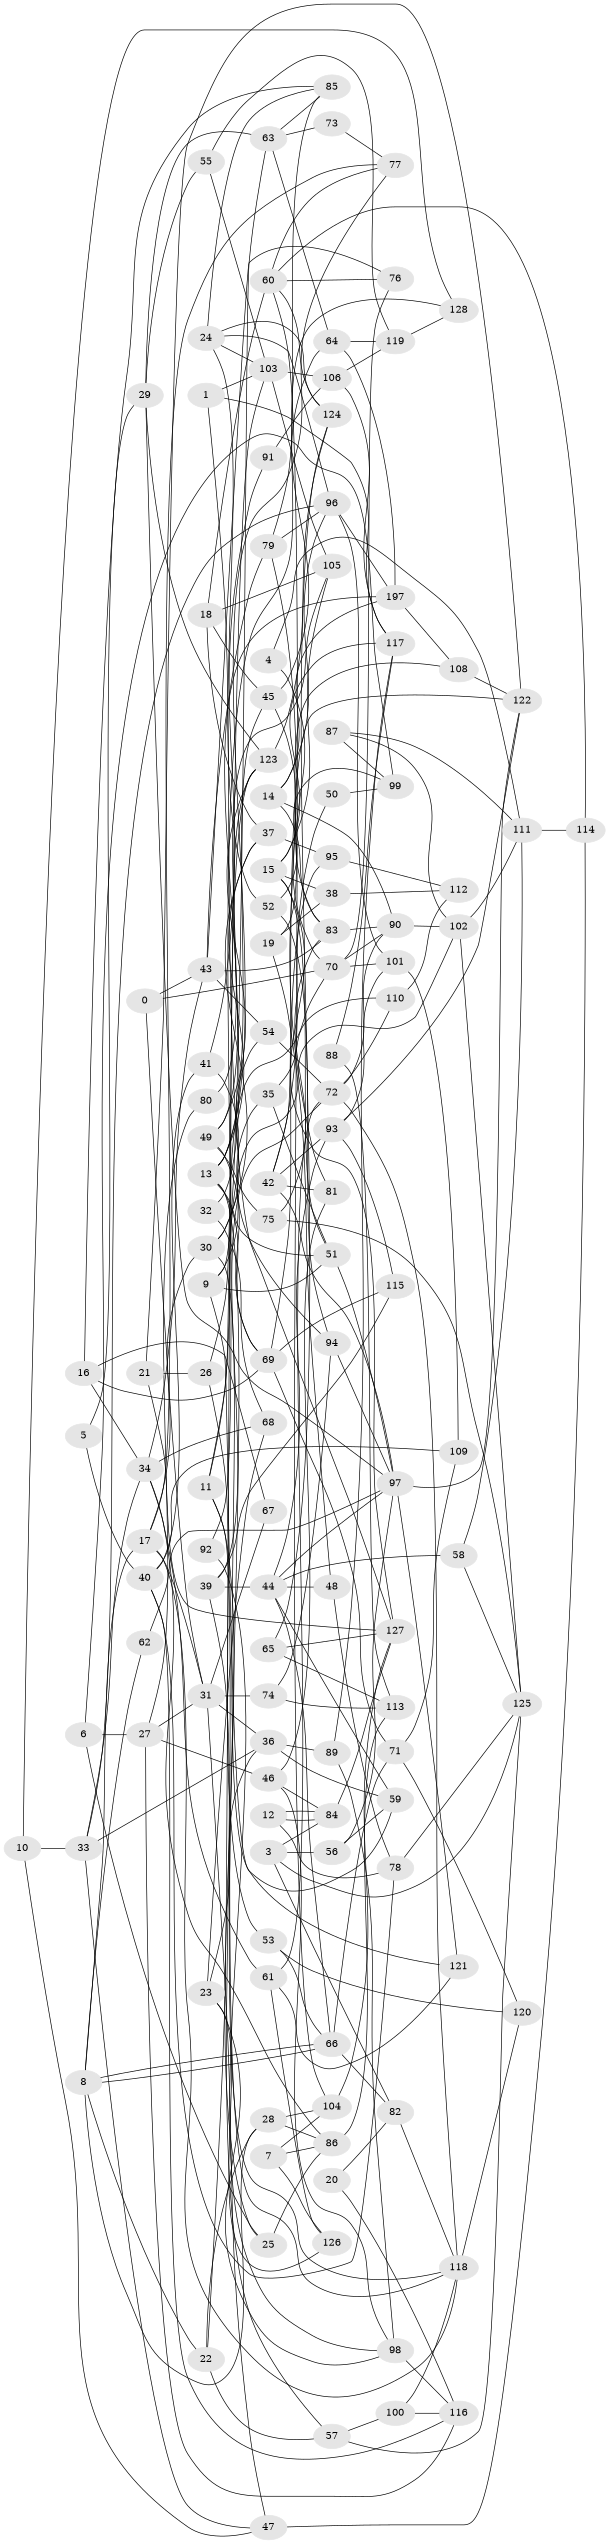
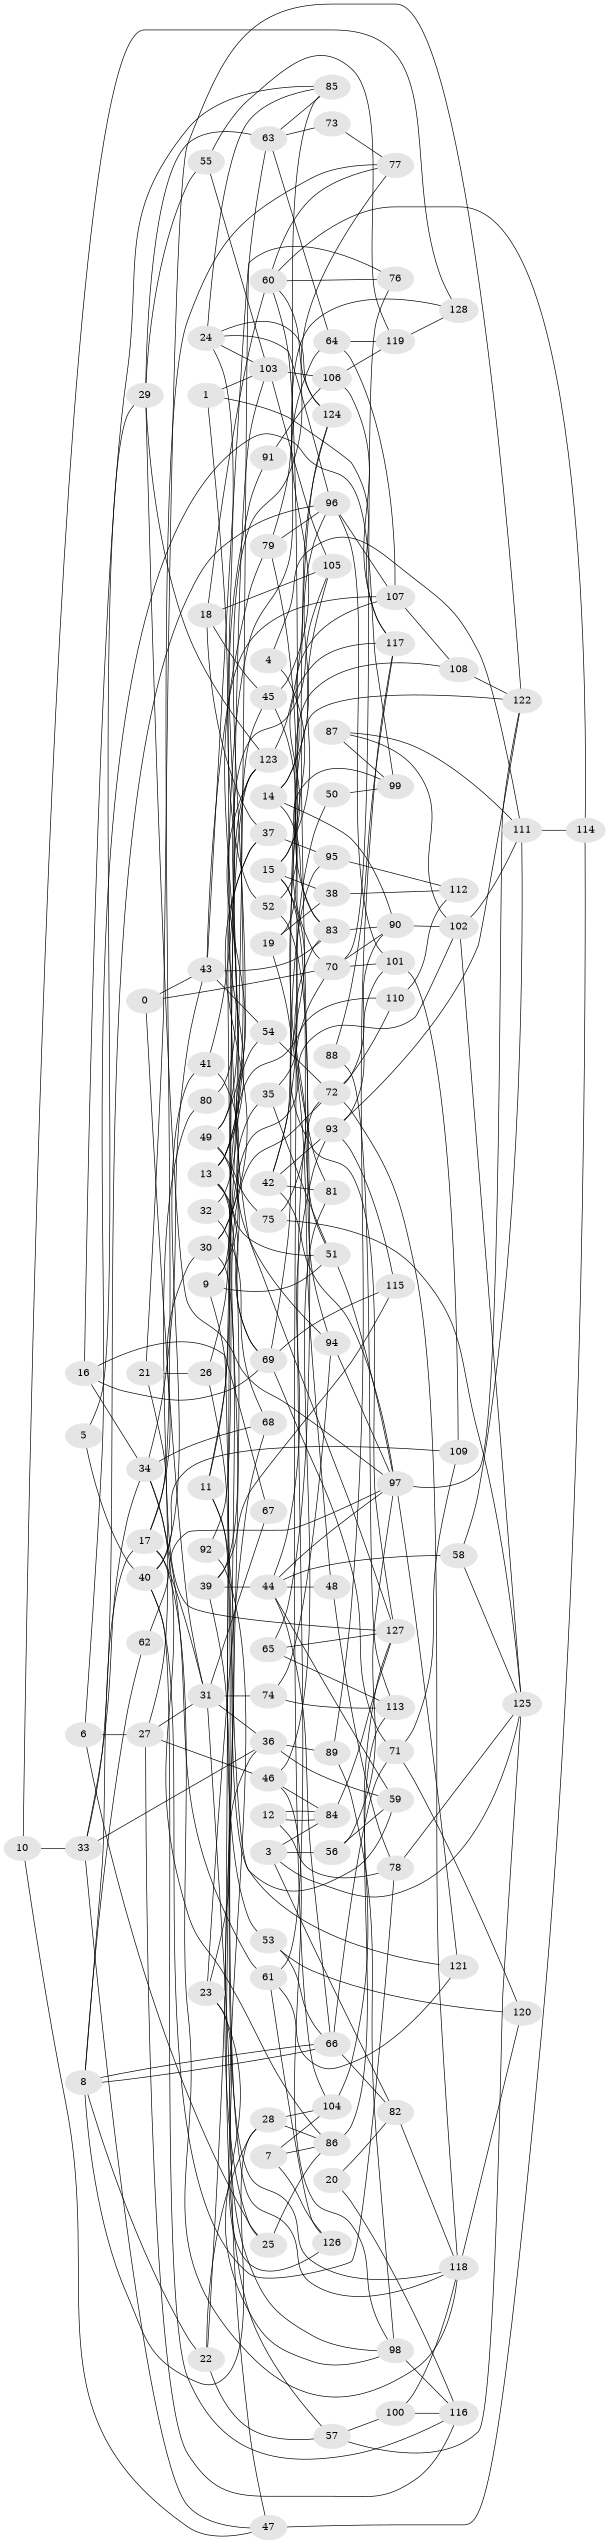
node "197": label "197" -> "107"
